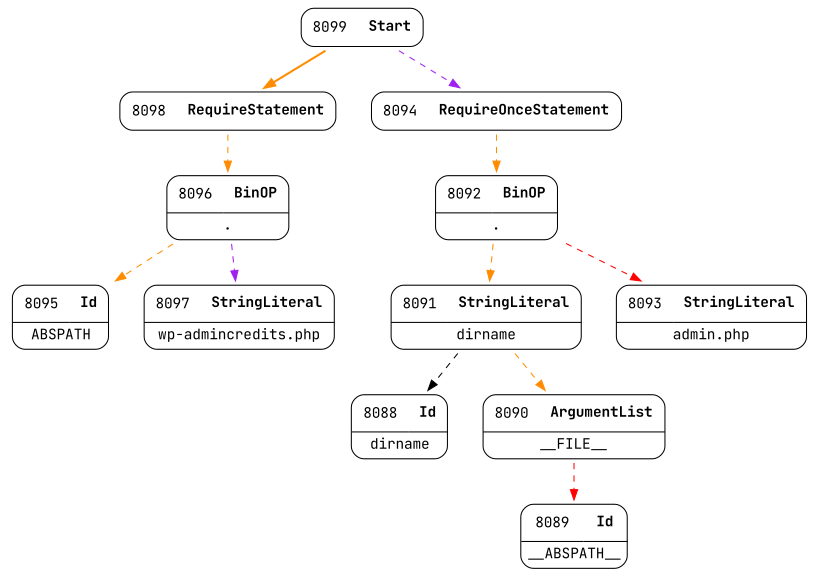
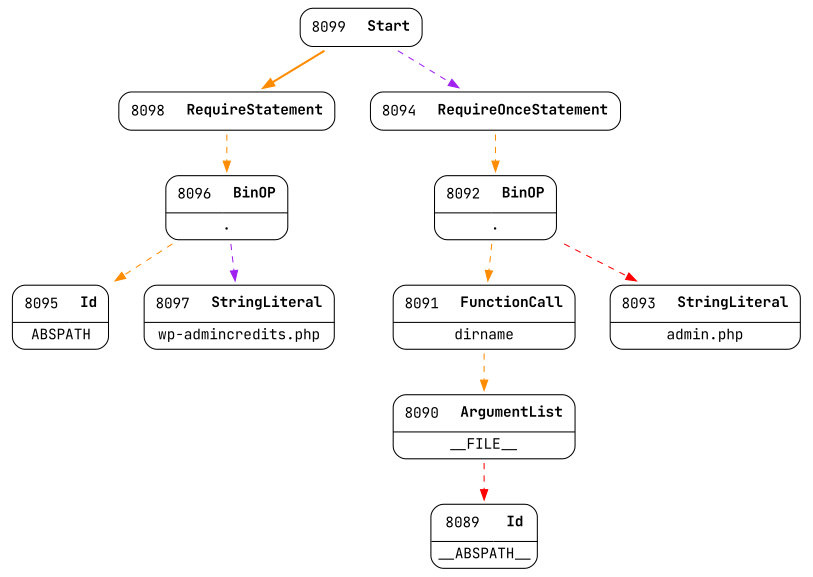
node "8091": text "StringLiteral" -> "FunctionCall"
node "8088": removed
